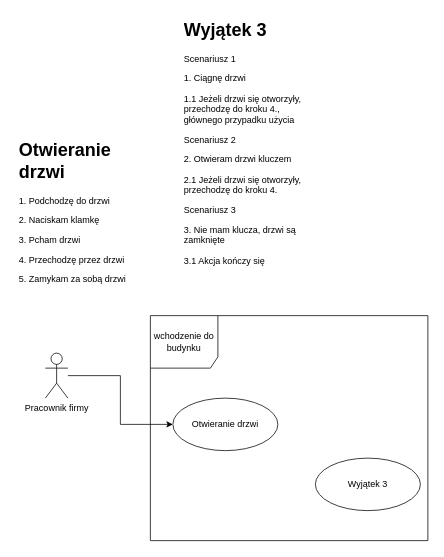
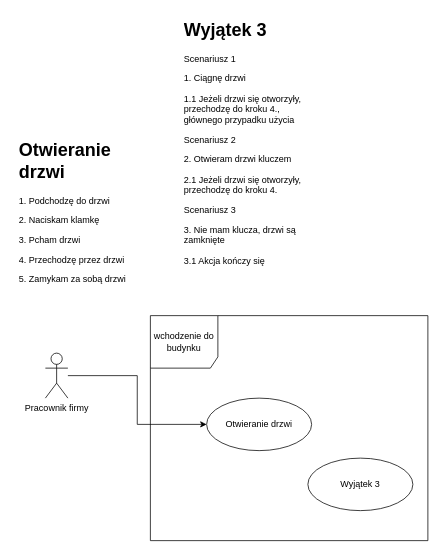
node "Otwieranie drzwi": moved (225, 424) -> (259, 424)
node "Wyjątek 3": moved (368, 484) -> (360, 484)
